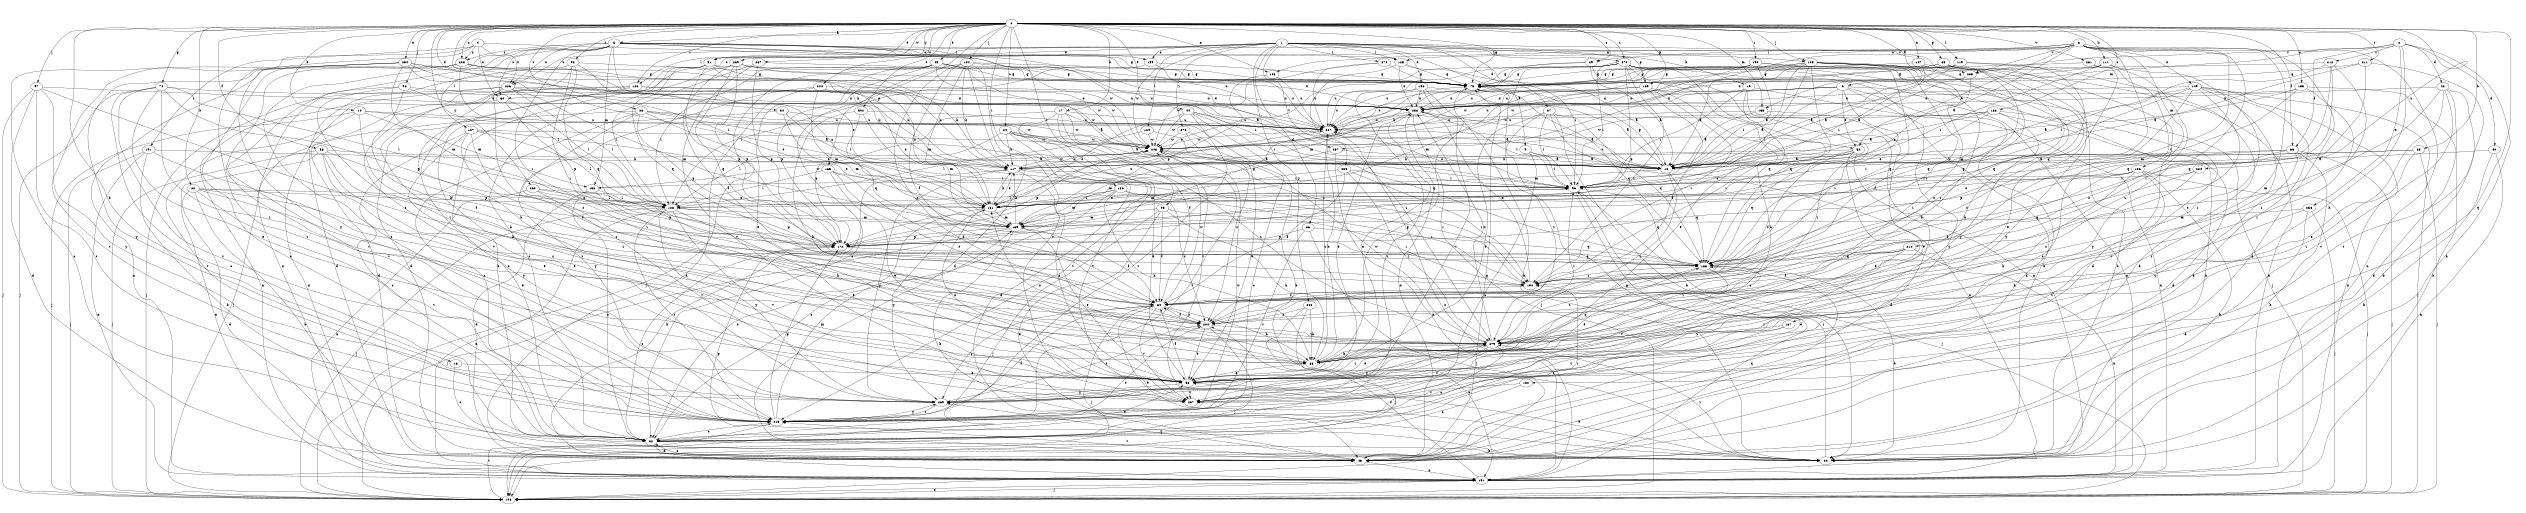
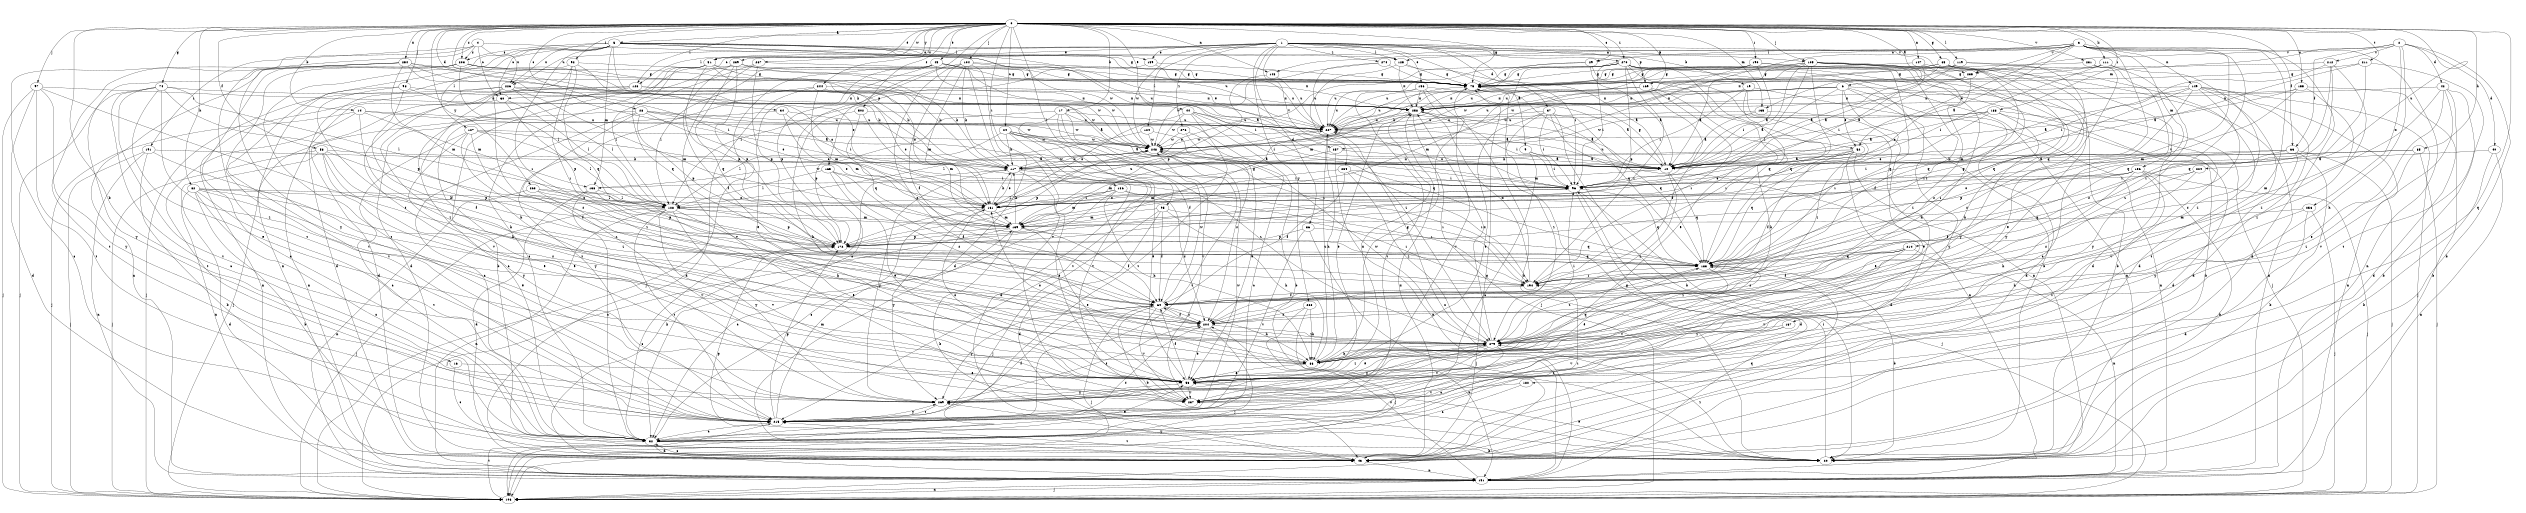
edge "37" -> "227": added, label "u"
edge "82" -> "32": added, label "c"
